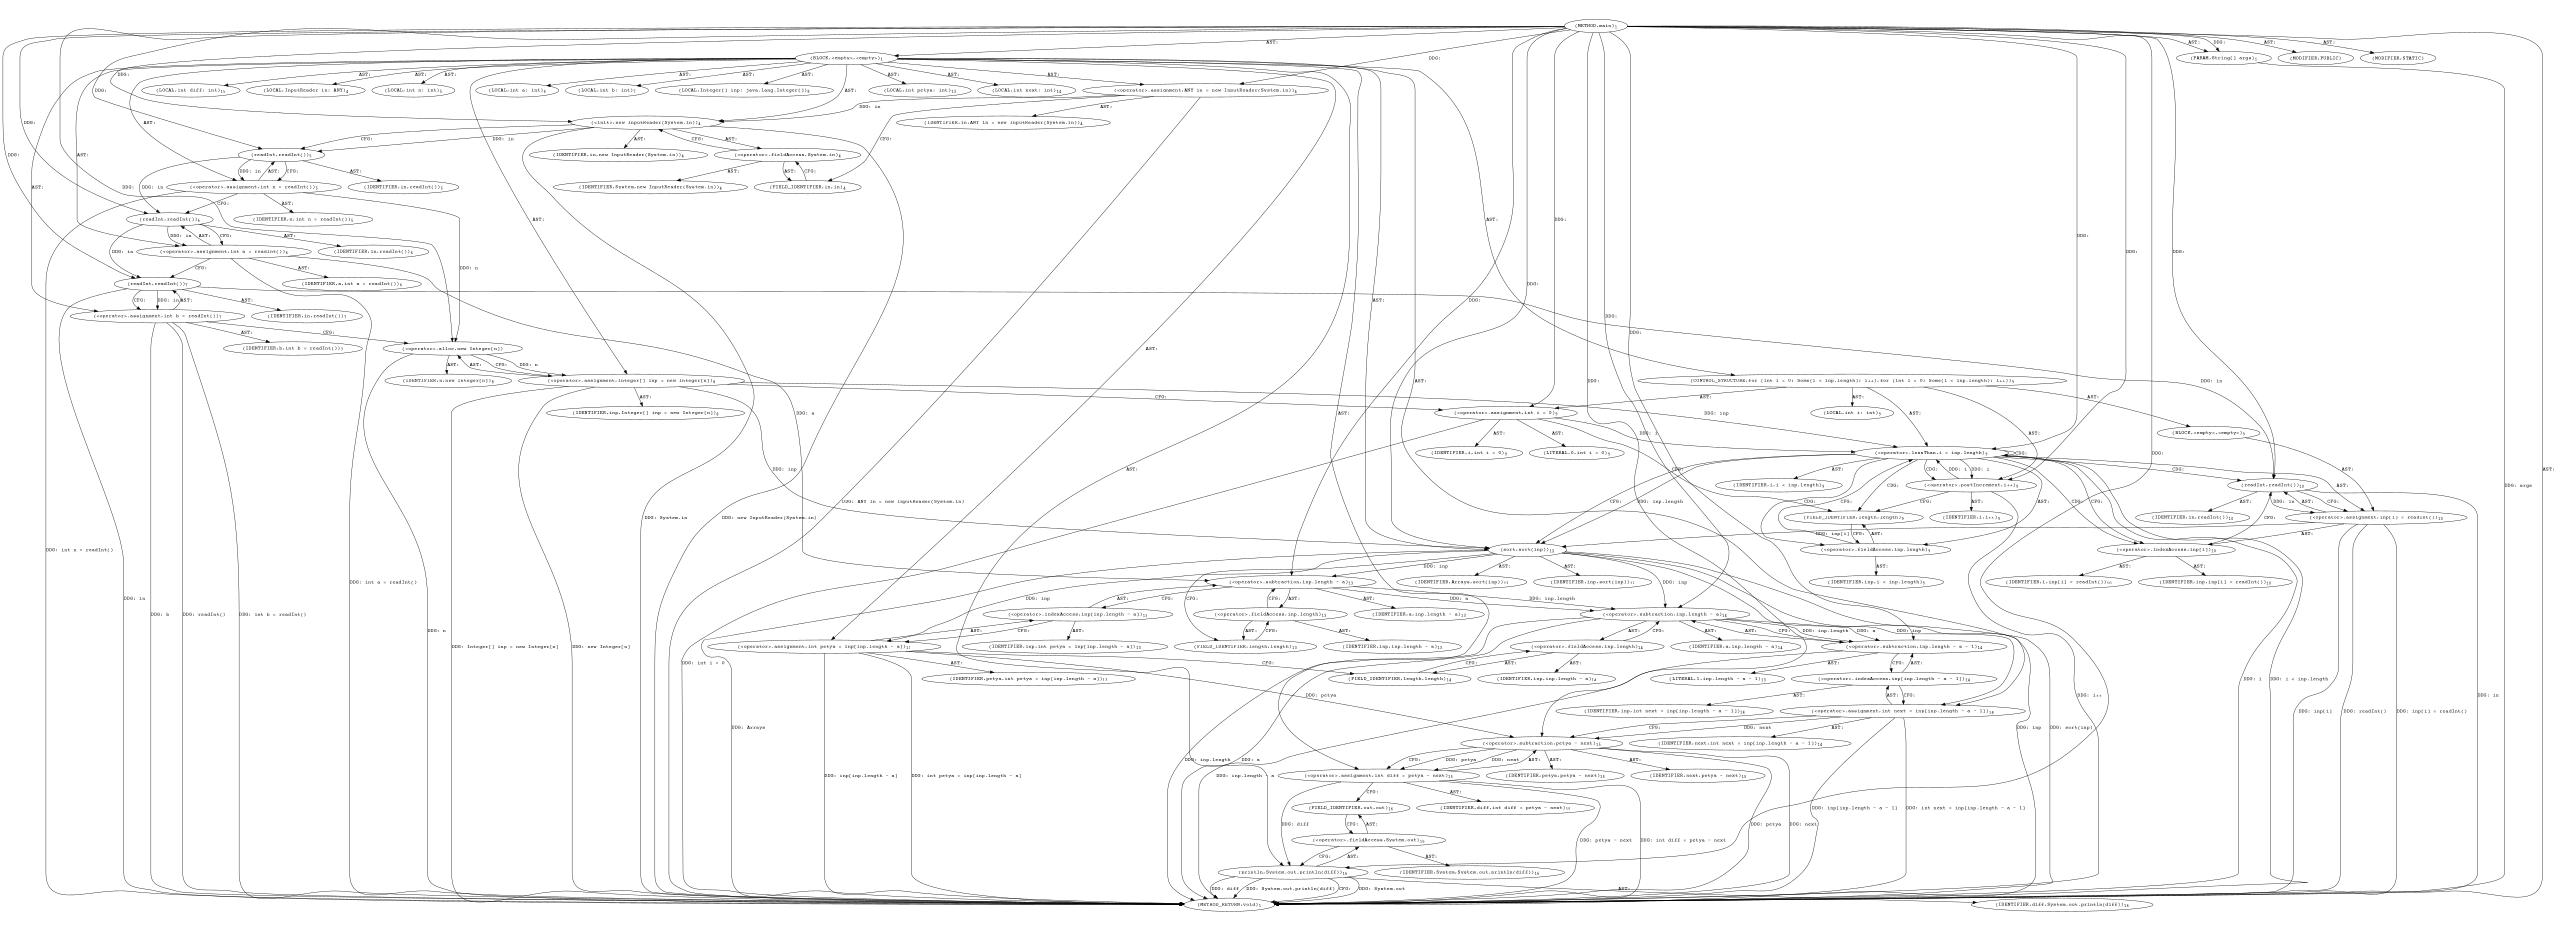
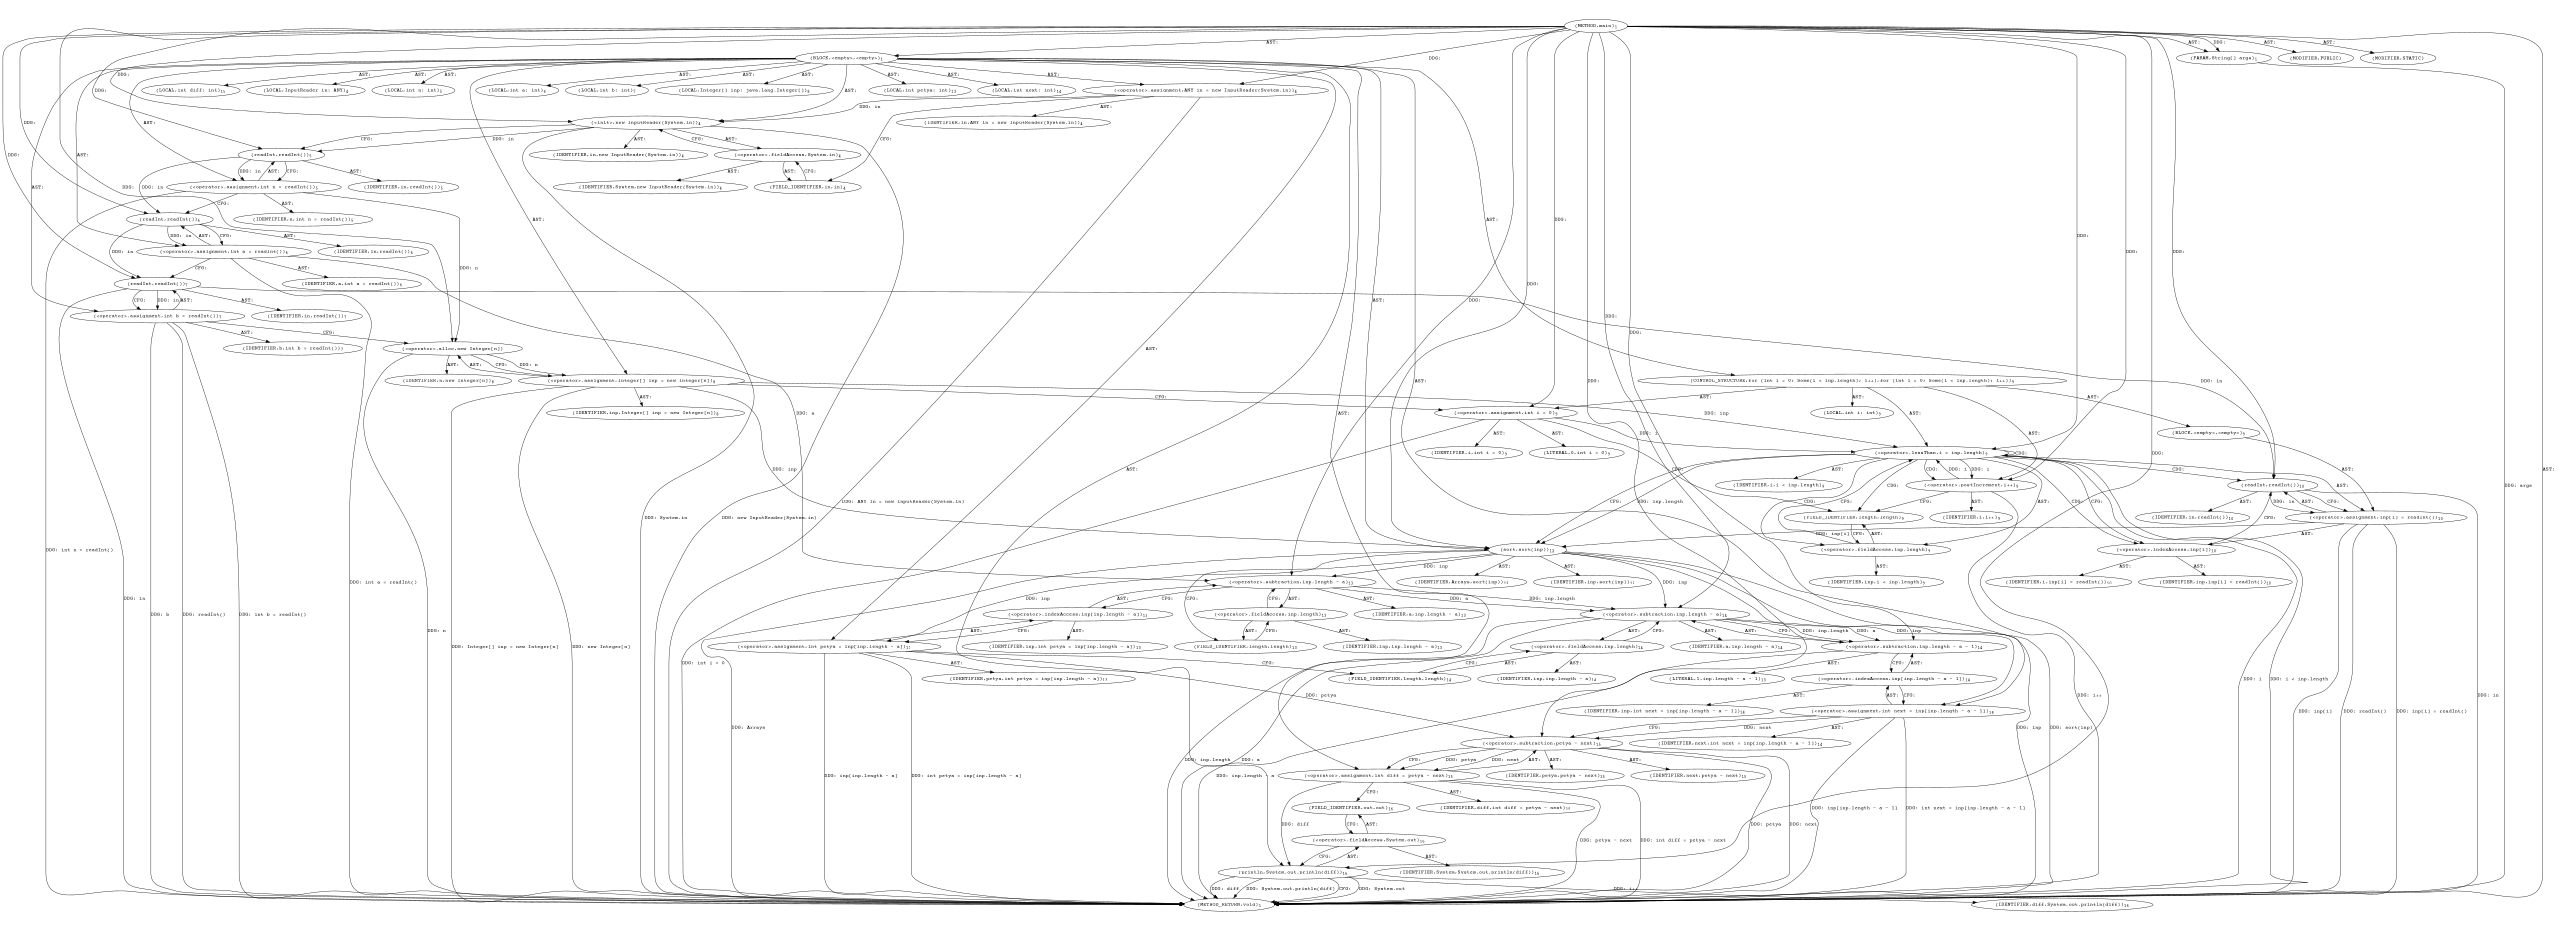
edge "(println,System.out.println(diff))" -> "(IDENTIFIER,diff,System.out.println(diff))": label "AST: " -> "DDG: i++"
